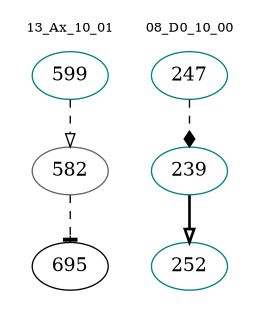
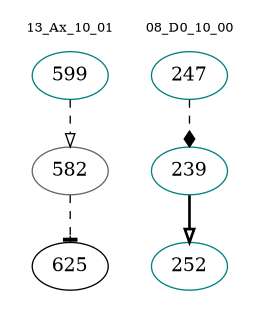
node "695": label "695" -> "625"
